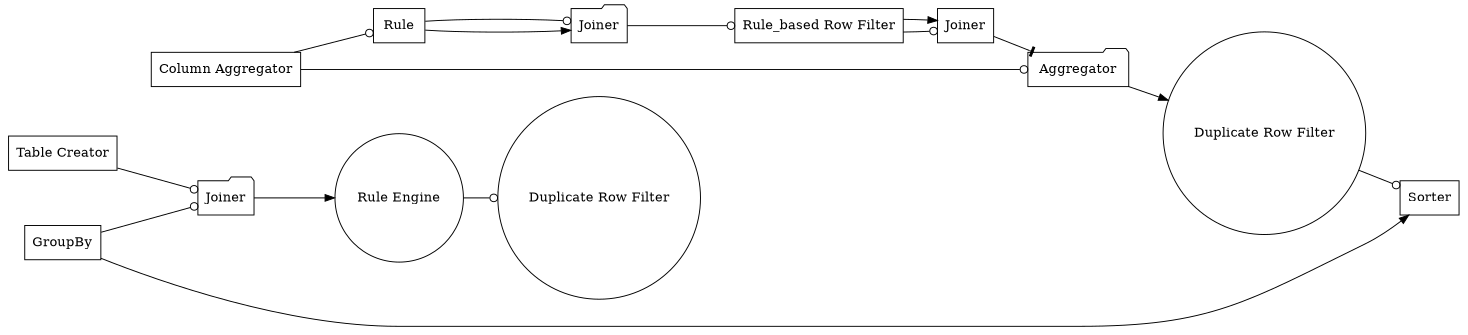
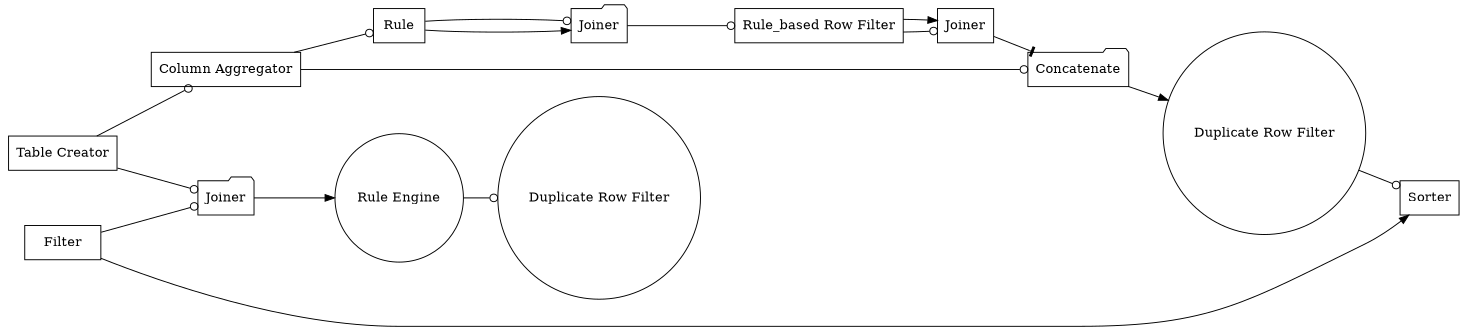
node "Aggregator": label "Aggregator" -> "Concatenate"
edge "Table Creator" -> "Column Aggregator": added
node "GroupBy": label "GroupBy" -> "Filter"
